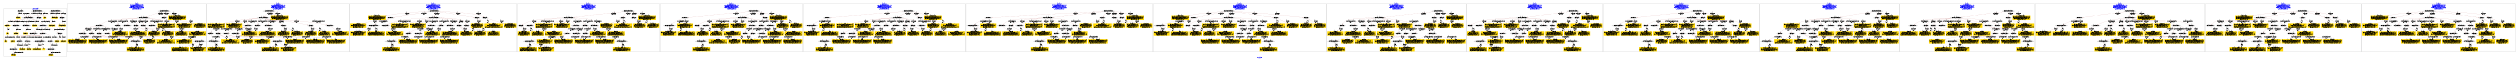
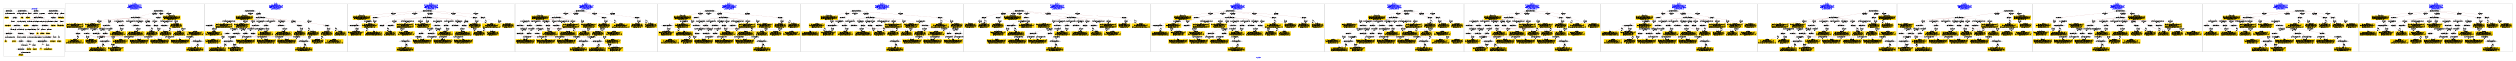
node "E67_Birth1": removed
node "nationality_uri": label "nationality_uri" -> "image_uri"
